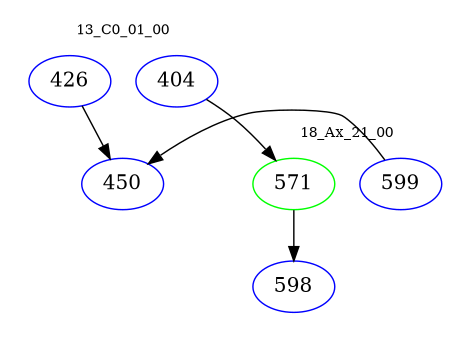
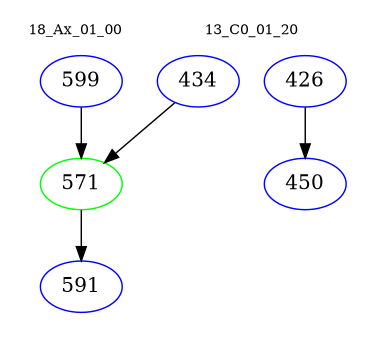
cluster "13_C0_01_00": label "13_C0_01_00" -> "13_C0_01_20"
node "404": label "404" -> "434"
edge "599" -> "450": now "599" -> "571"
cluster "18_Ax_21_00": label "18_Ax_21_00" -> "18_Ax_01_00"
node "598": label "598" -> "591"
